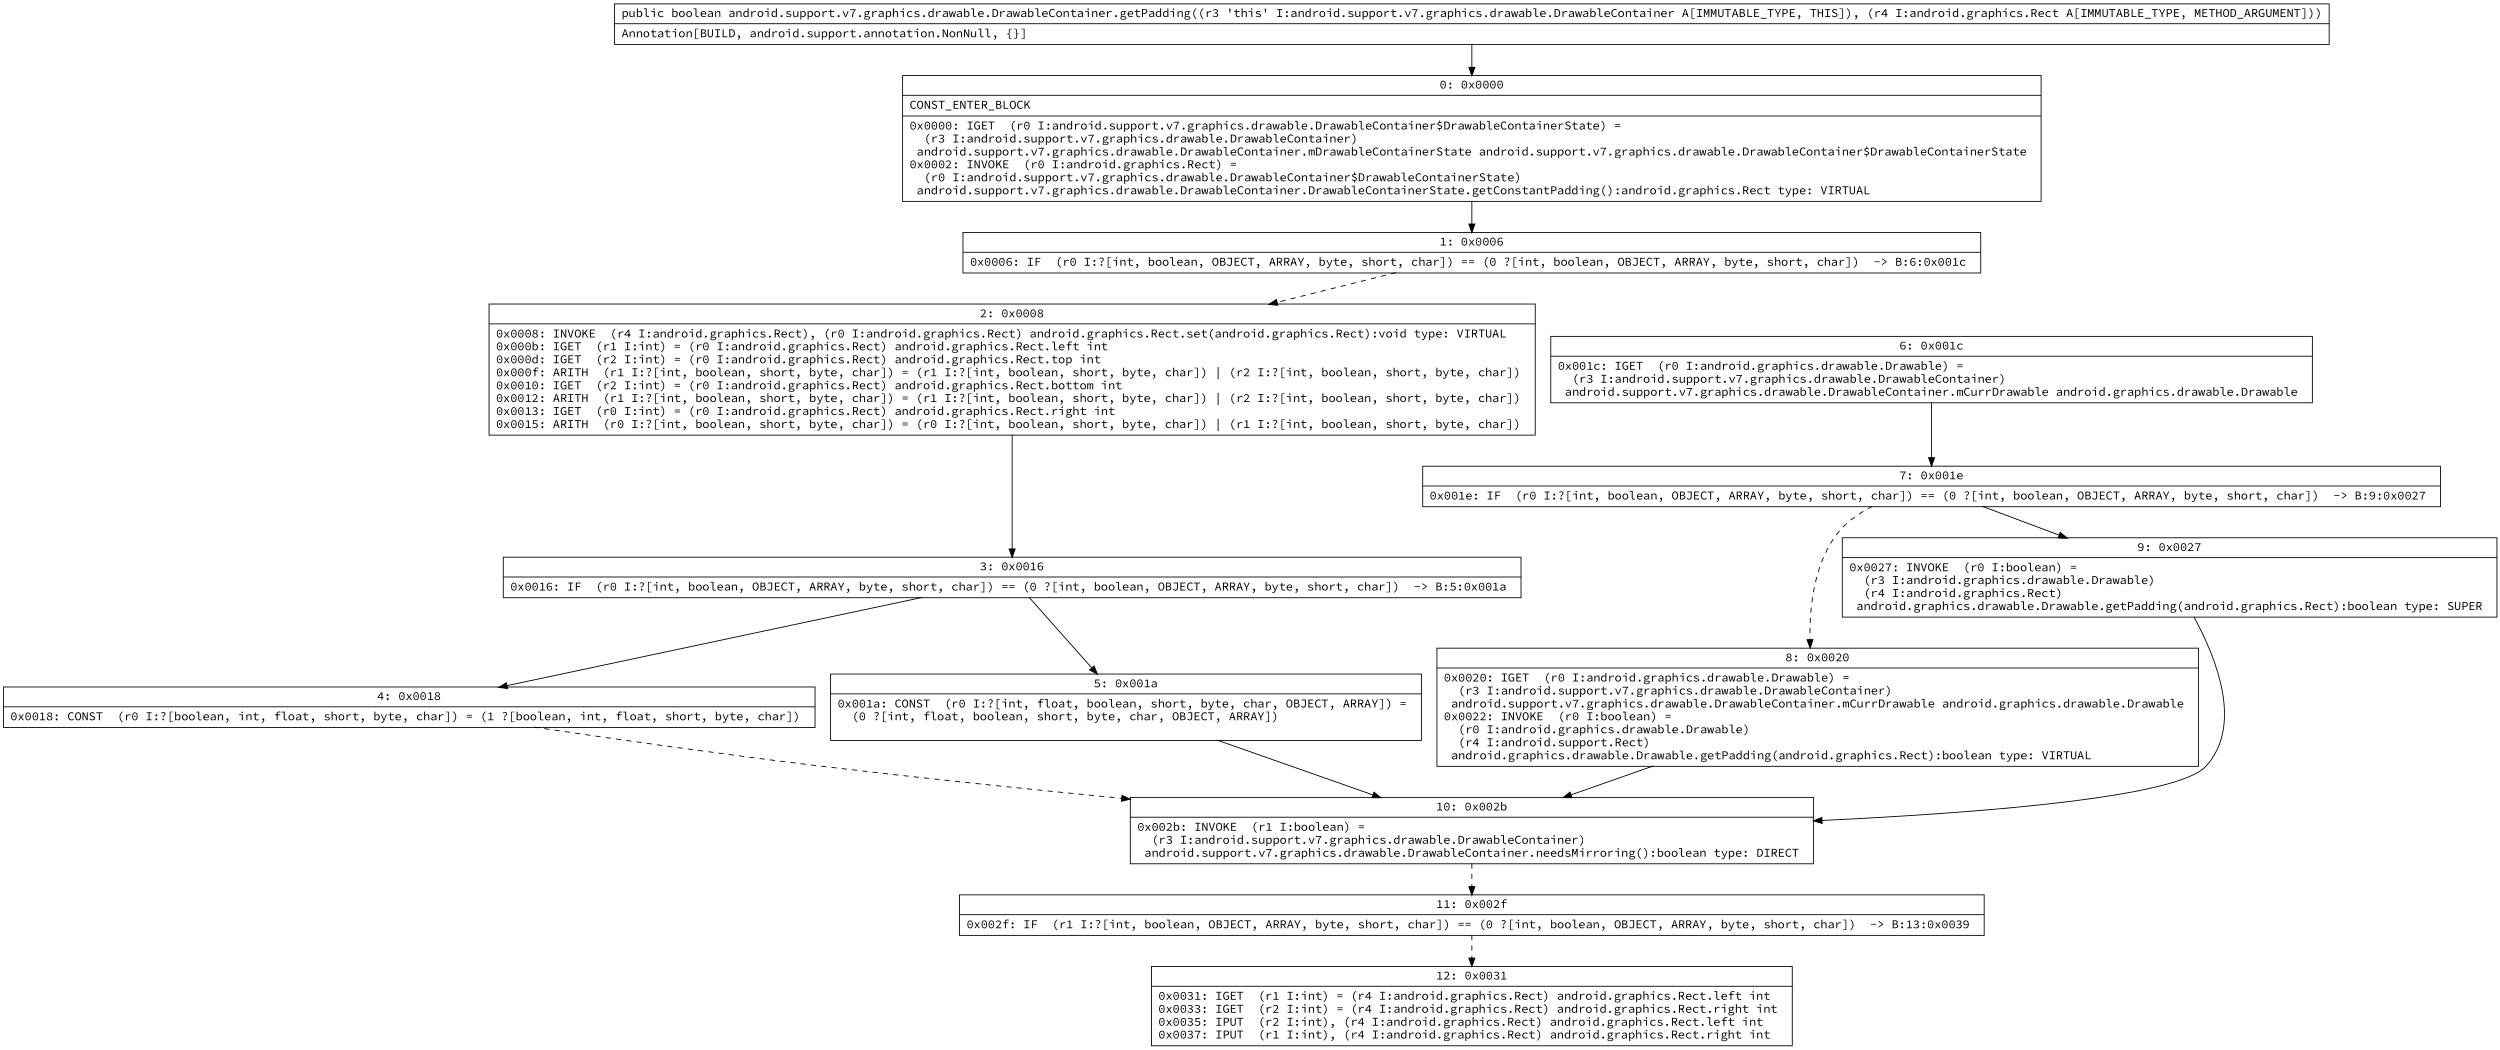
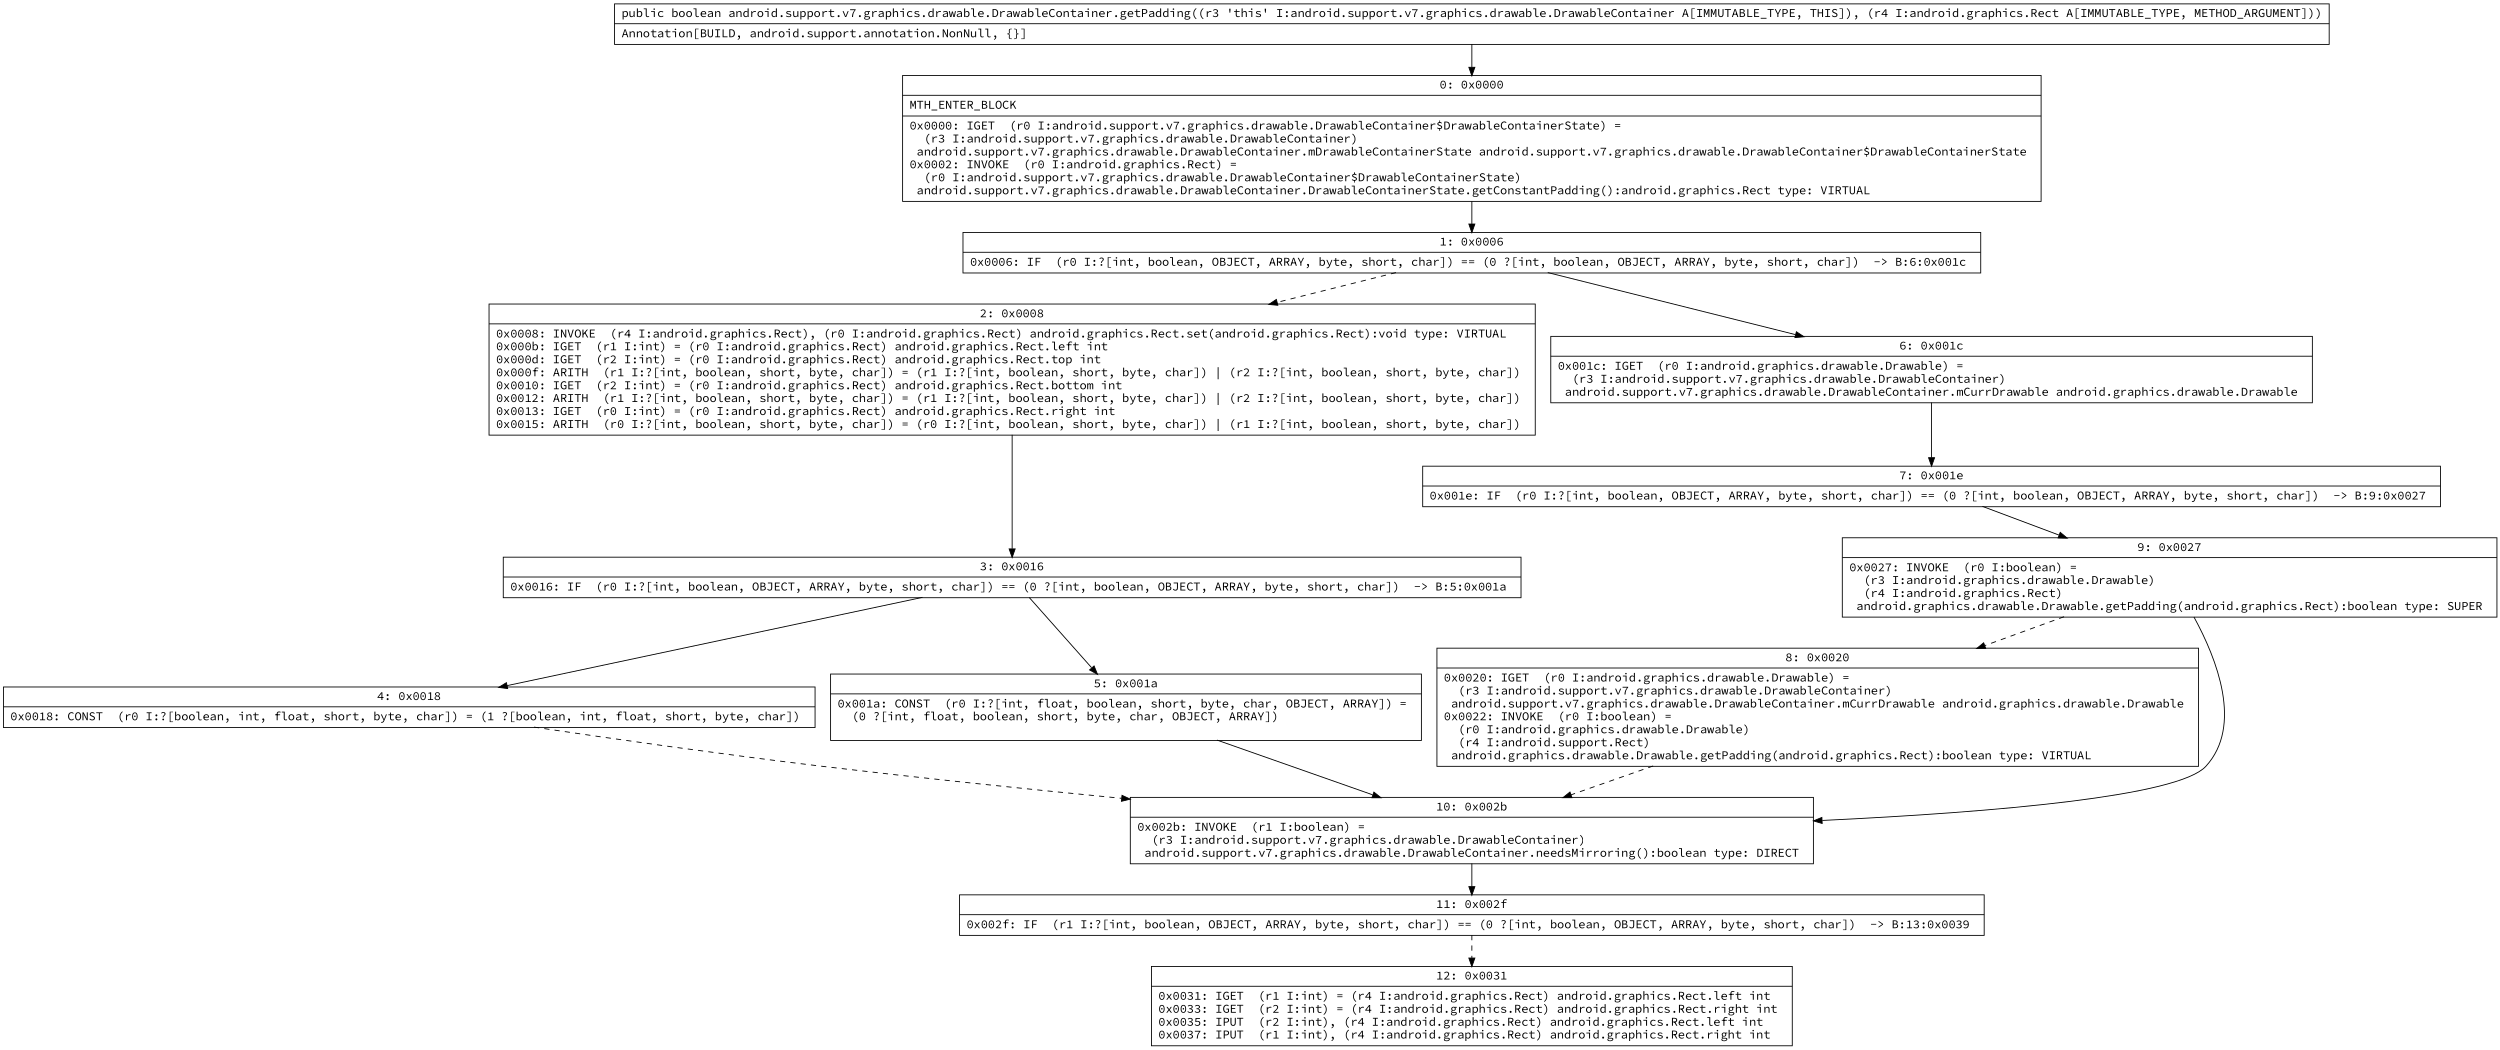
node "0: 0x0000": text "CONST_ENTER_BLOCK" -> "MTH_ENTER_BLOCK"
edge "1: 0x0006" -> "6: 0x001c": added
edge "7: 0x001e" -> "8: 0x0020": now "9: 0x0027" -> "8: 0x0020"
edge "8: 0x0020" -> "10: 0x002b": style solid -> dashed
edge "10: 0x002b" -> "11: 0x002f": style dashed -> solid
